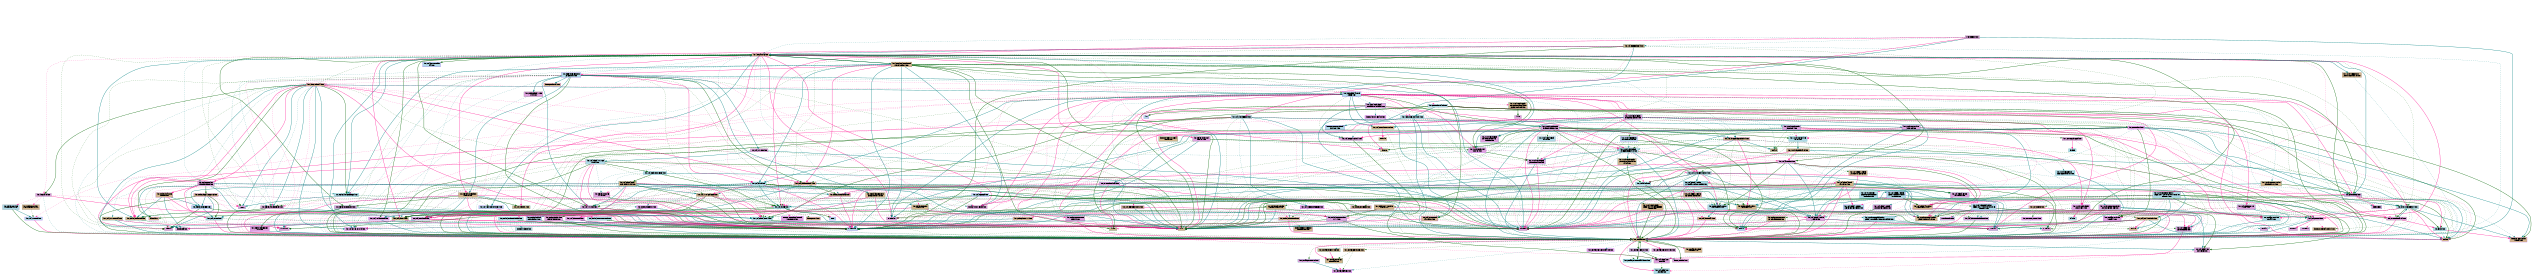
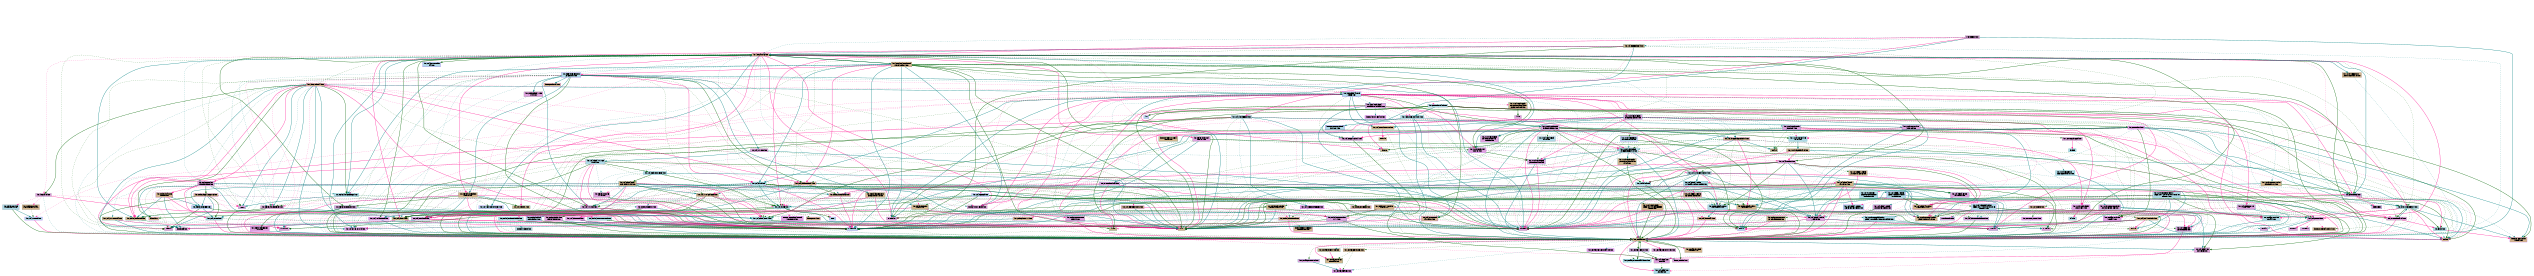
edge "hpx/exception_list.hpp" -> "exception": added
